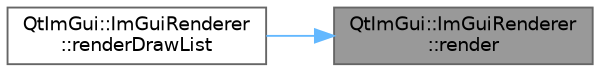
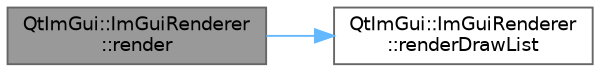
edge "QtImGui::ImGuiRenderer ::renderDrawList" -> "QtImGui::ImGuiRenderer ::render": reversed
